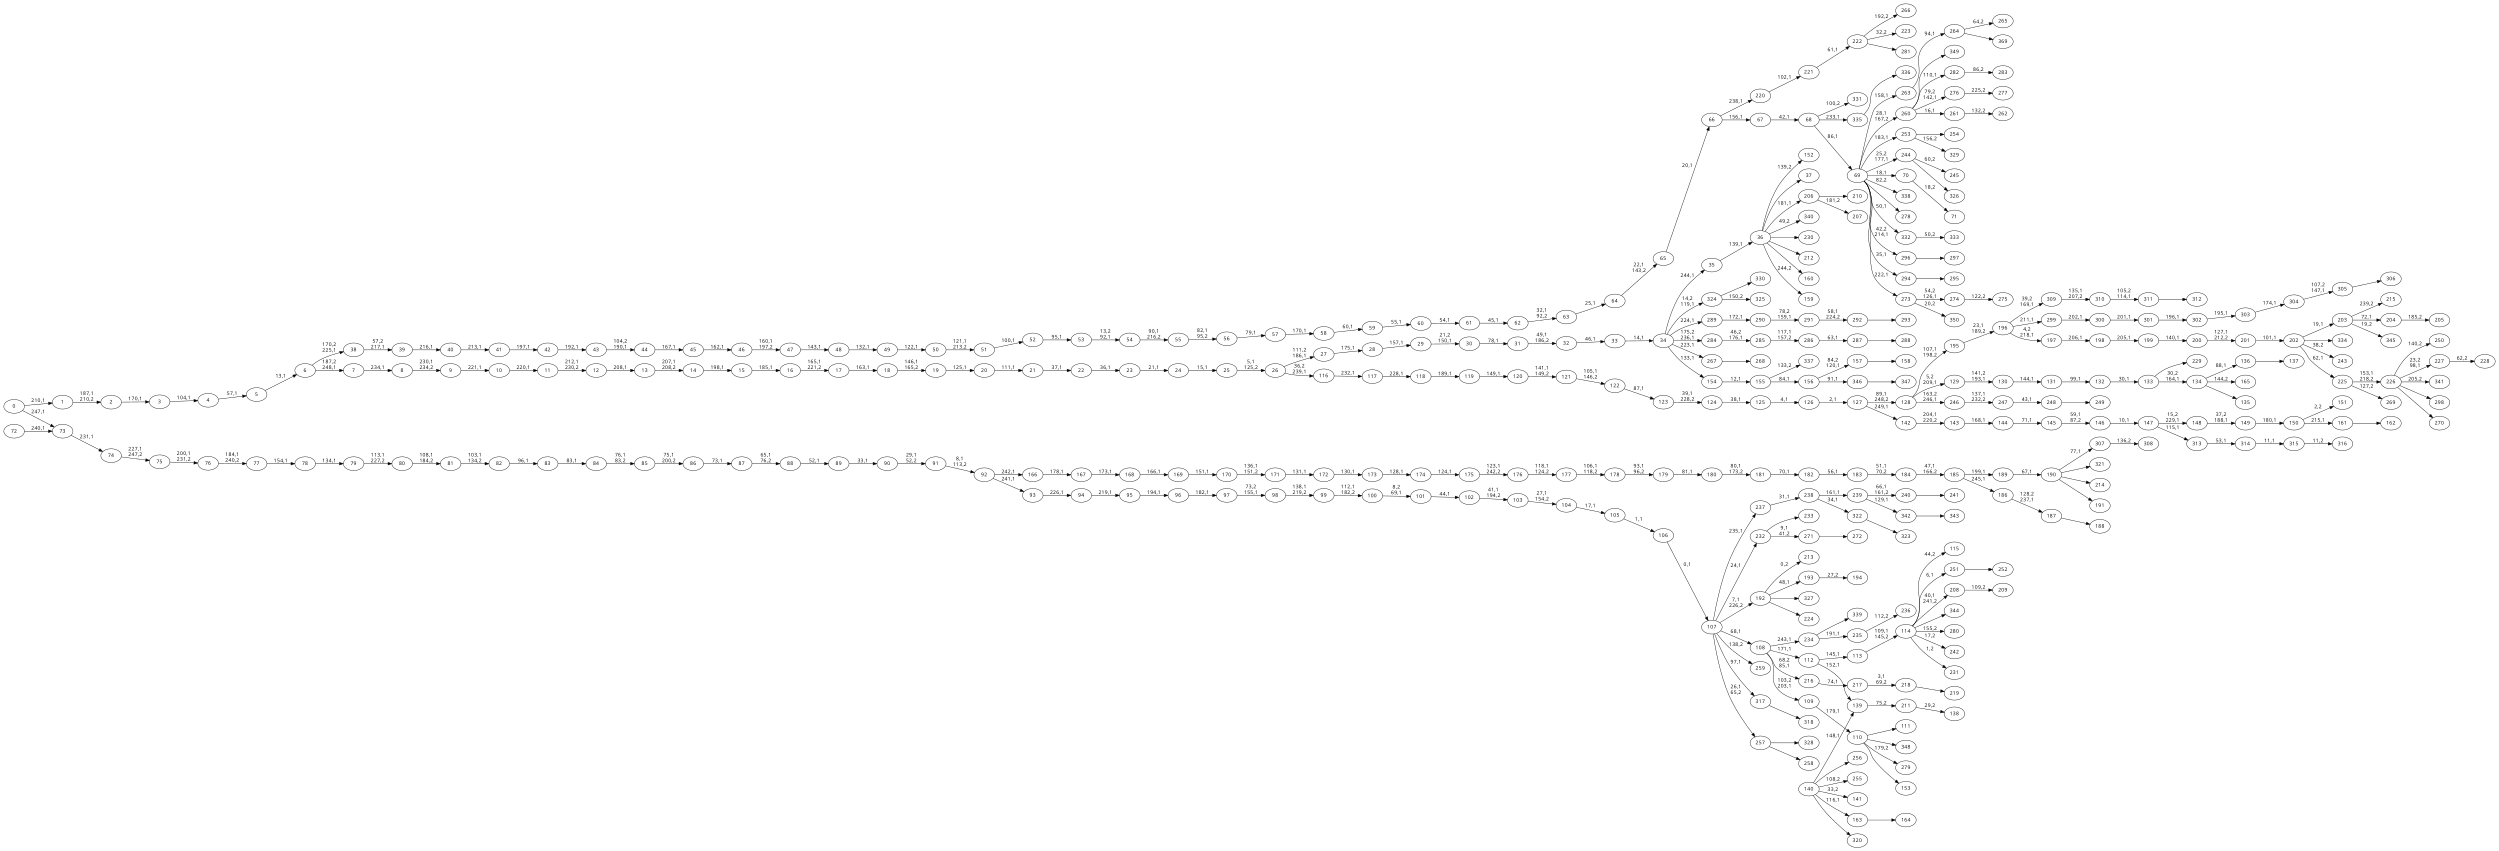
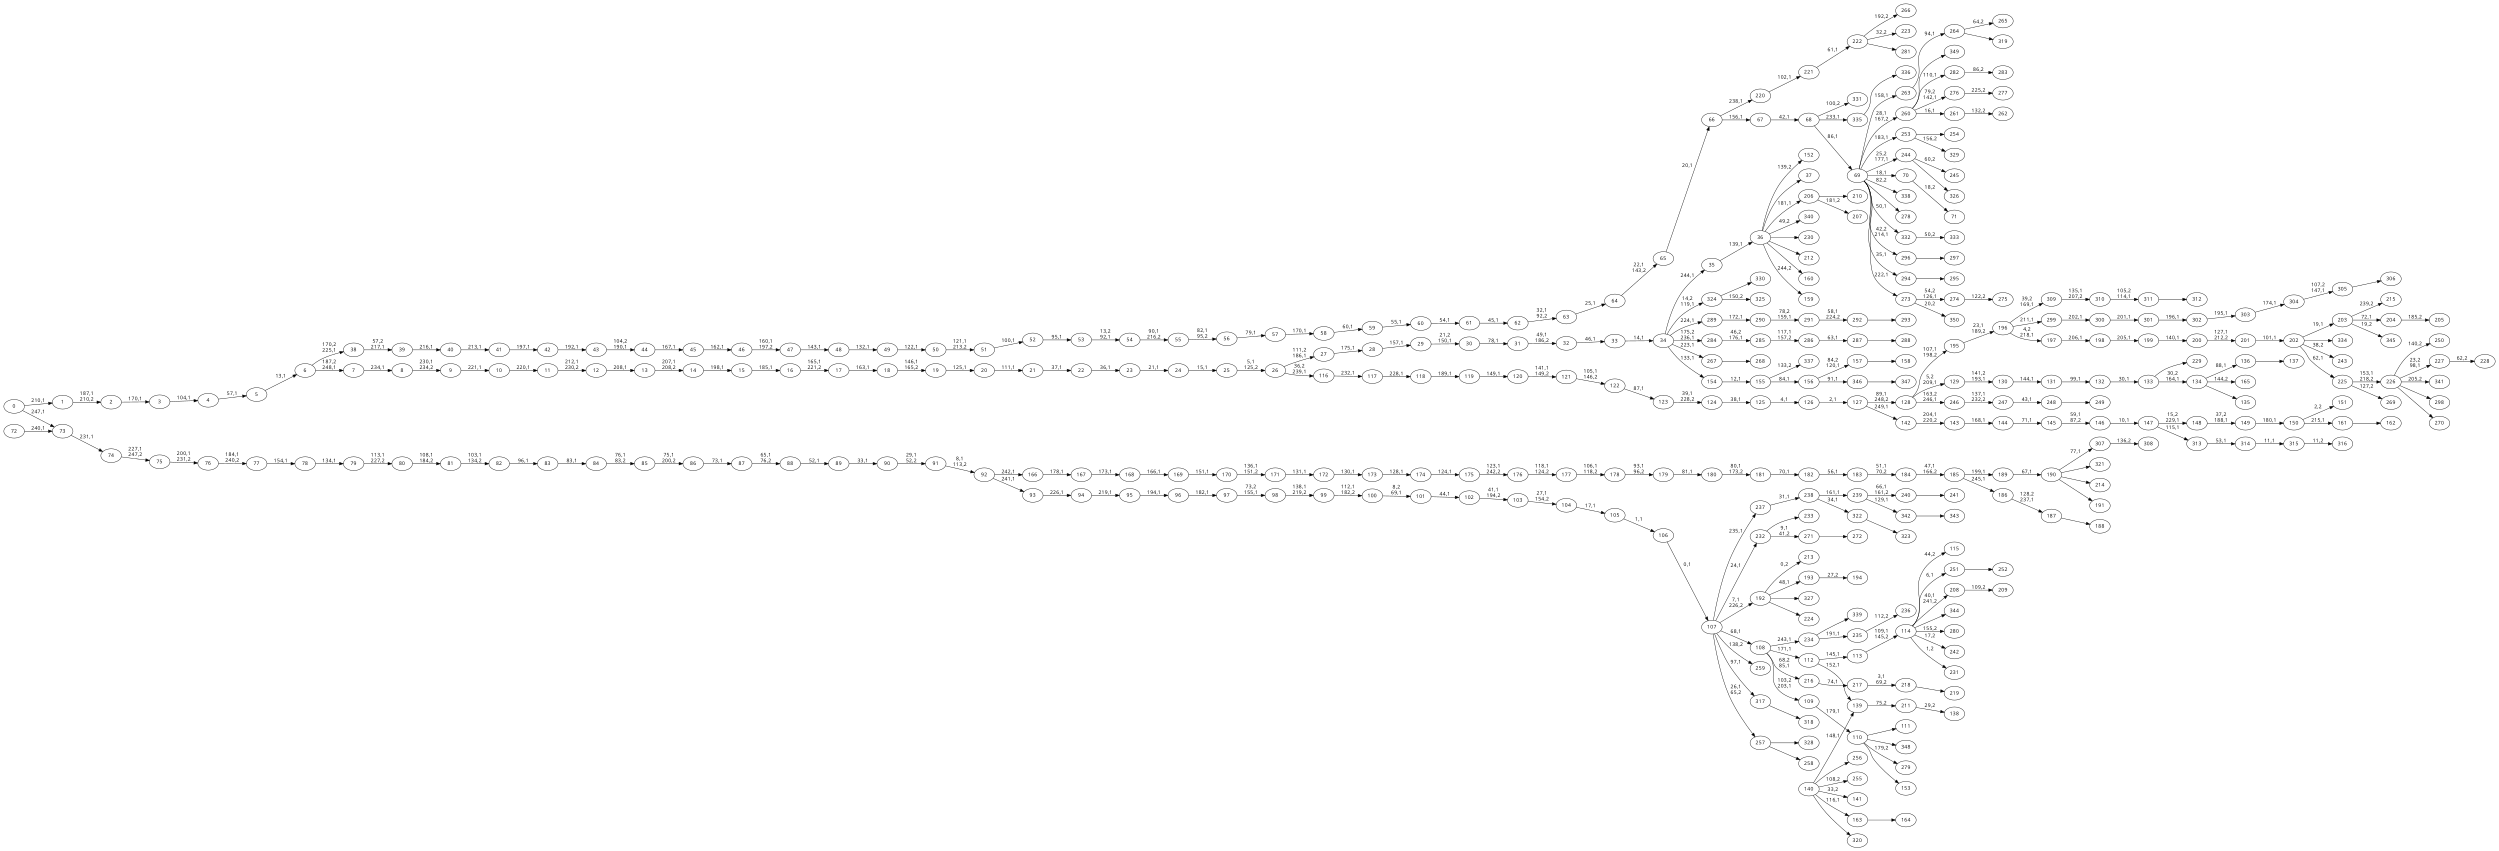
node "369": label "369" -> "319"
